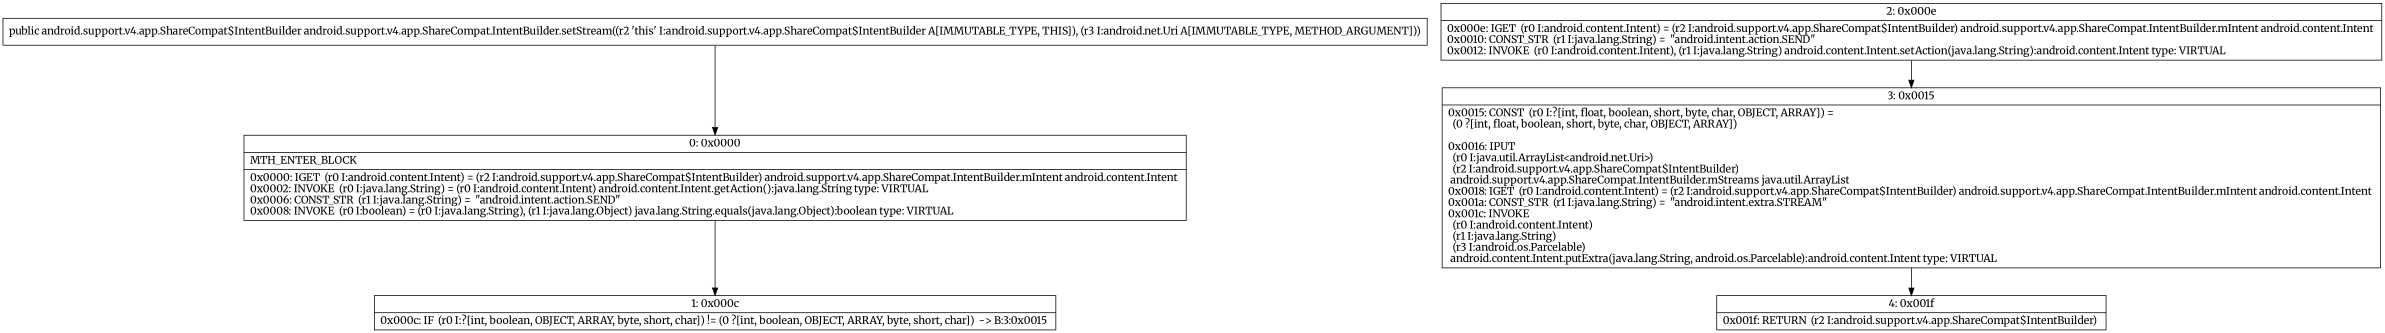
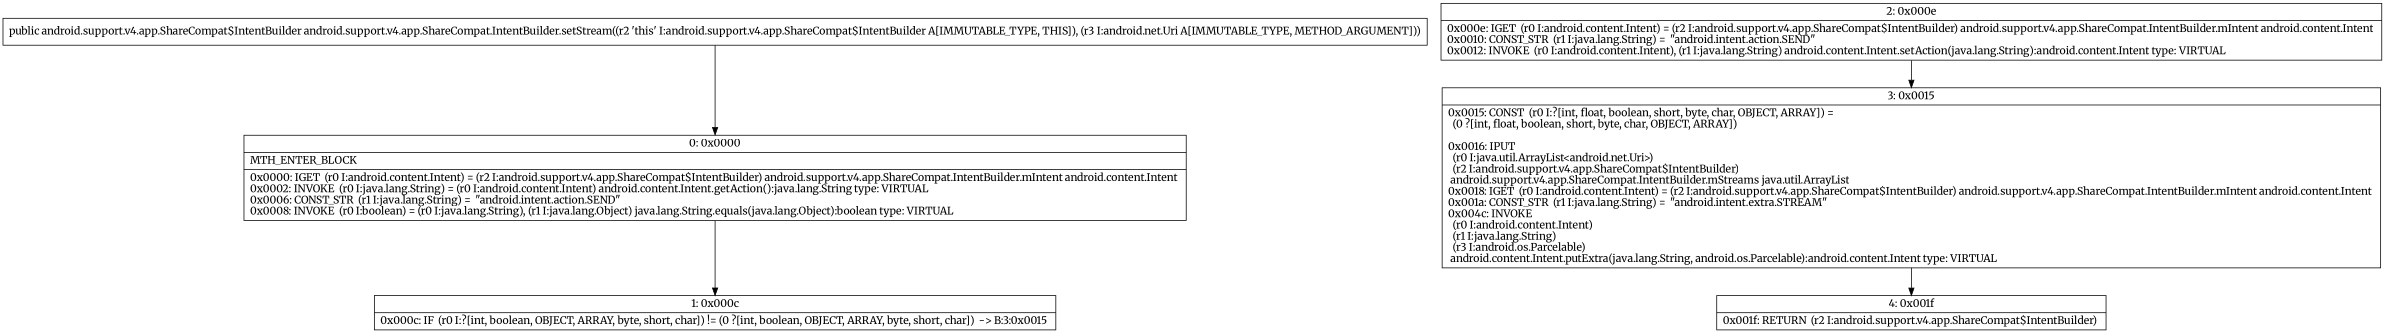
node "3: 0x0015": text "0x001c: INVOKE" -> "0x004c: INVOKE"
